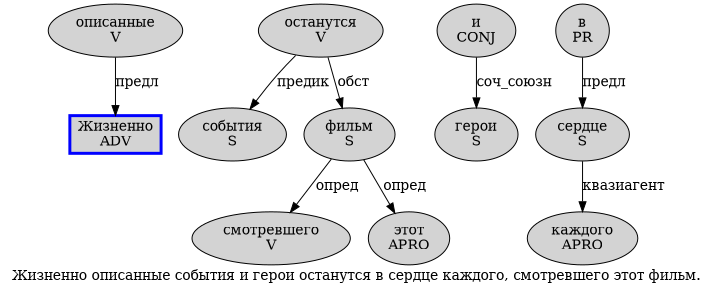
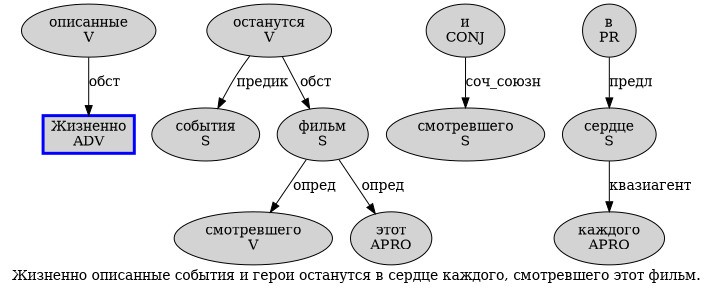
edge "описанные V" -> "Жизненно ADV": label "предл" -> "обст"
node "герои S": label "герои S" -> "смотревшего S"
